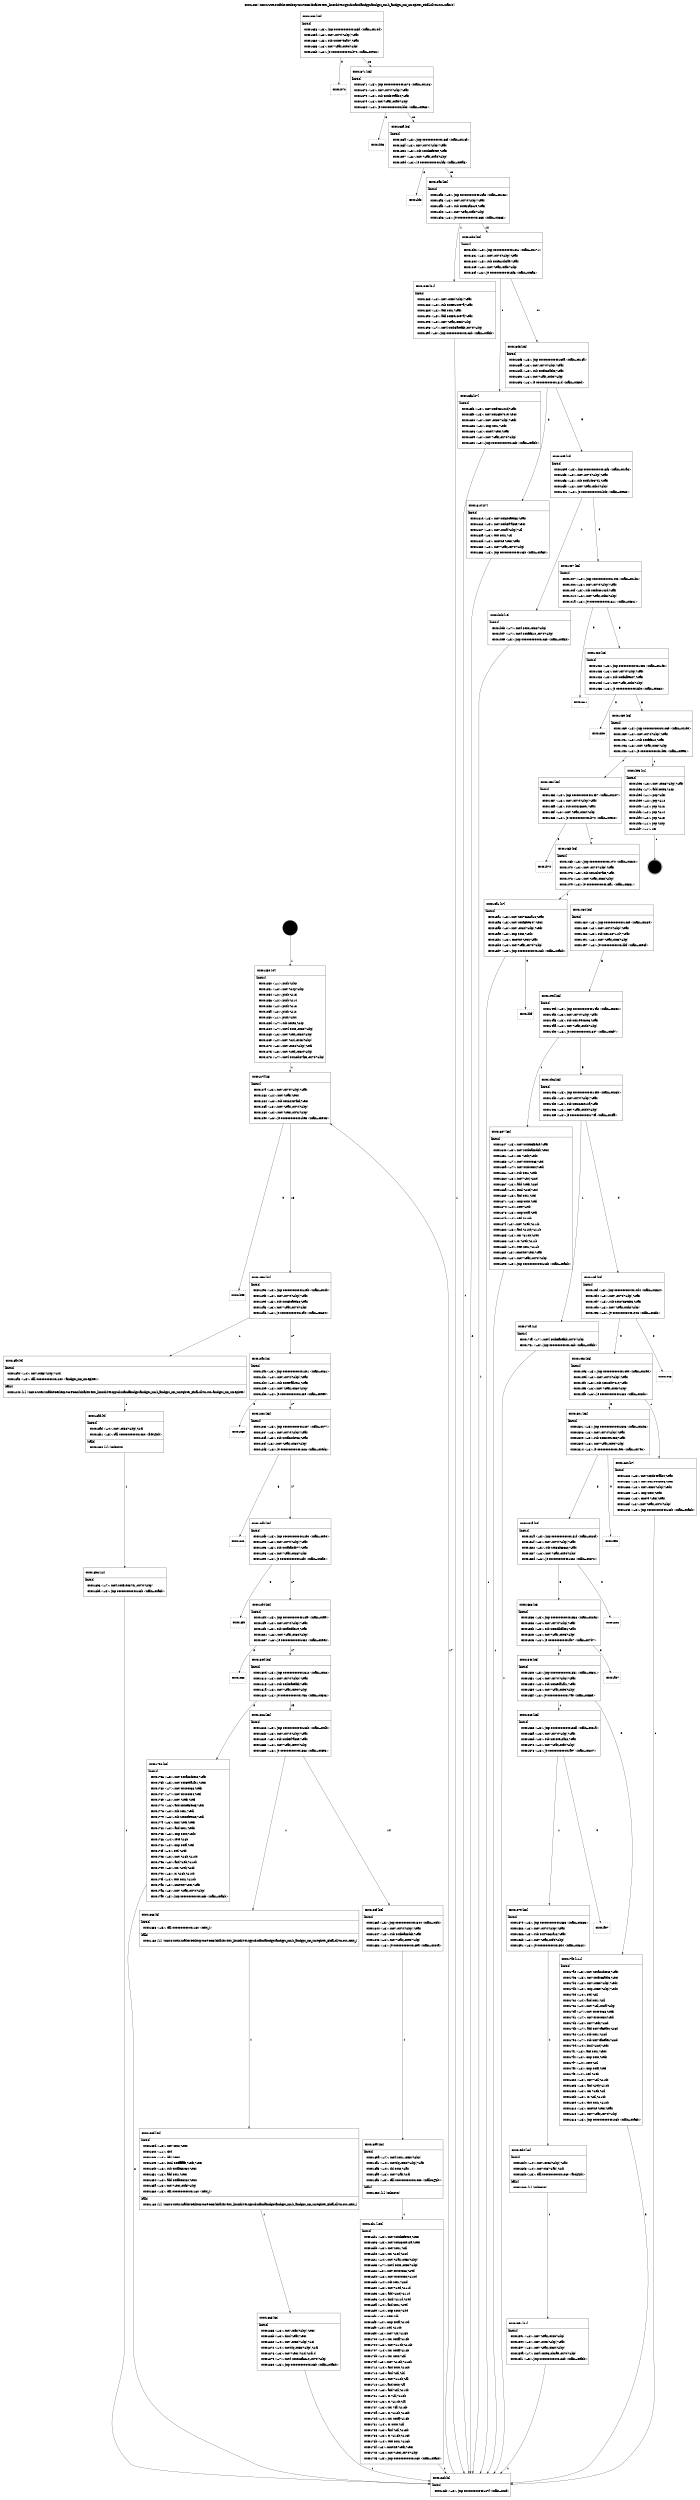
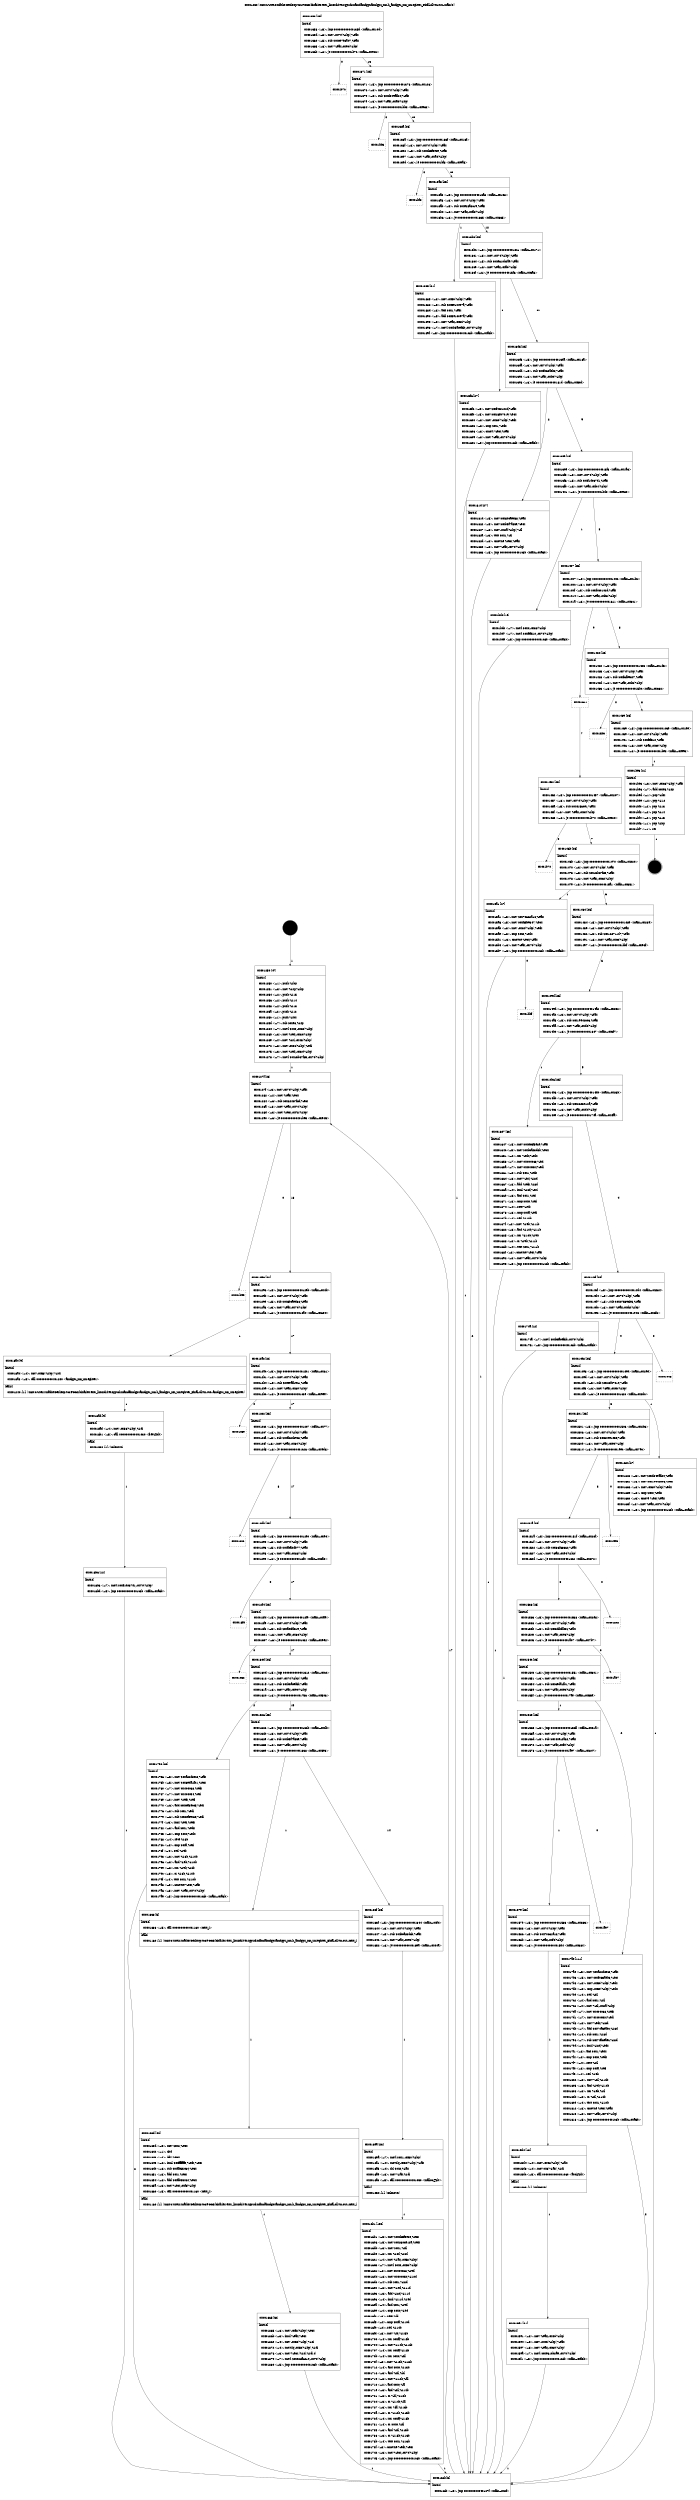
edge "0x401439 [25]" -> "0x401452 [25]": now "0x401611" -> "0x401452 [25]"
edge "0x40146b [25]" -> "0x401484 [25]": added, label "6"
edge "0x4014b6 [25]" -> "0x40174a [12]": removed, label "1"
